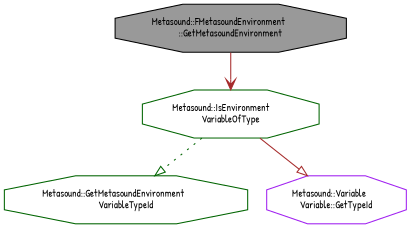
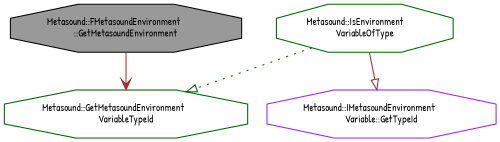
edge "Metasound::FMetasoundEnvironment ::GetMetasoundEnvironment" -> "Metasound::IsEnvironment VariableOfType": now "Metasound::FMetasoundEnvironment ::GetMetasoundEnvironment" -> "Metasound::GetMetasoundEnvironment VariableTypeId"
node "Metasound::Variable Variable::GetTypeId": label "Metasound::Variable Variable::GetTypeId" -> "Metasound::IMetasoundEnvironment Variable::GetTypeId"
